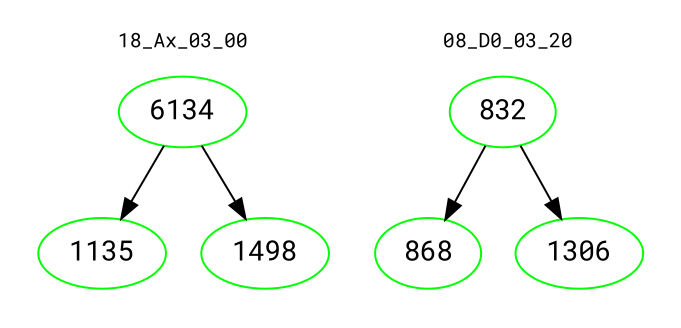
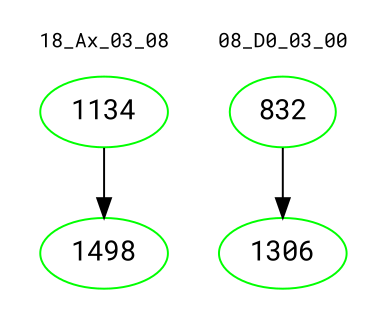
cluster "18_Ax_03_00": label "18_Ax_03_00" -> "18_Ax_03_08"
cluster "08_D0_03_20": label "08_D0_03_20" -> "08_D0_03_00"
node "6134": label "6134" -> "1134"
node "1135": removed
node "868": removed
